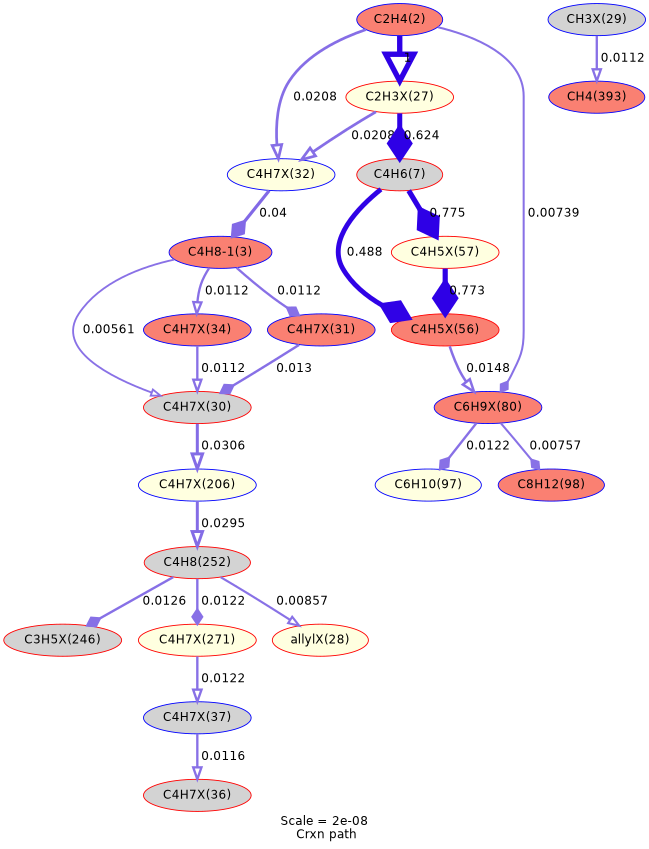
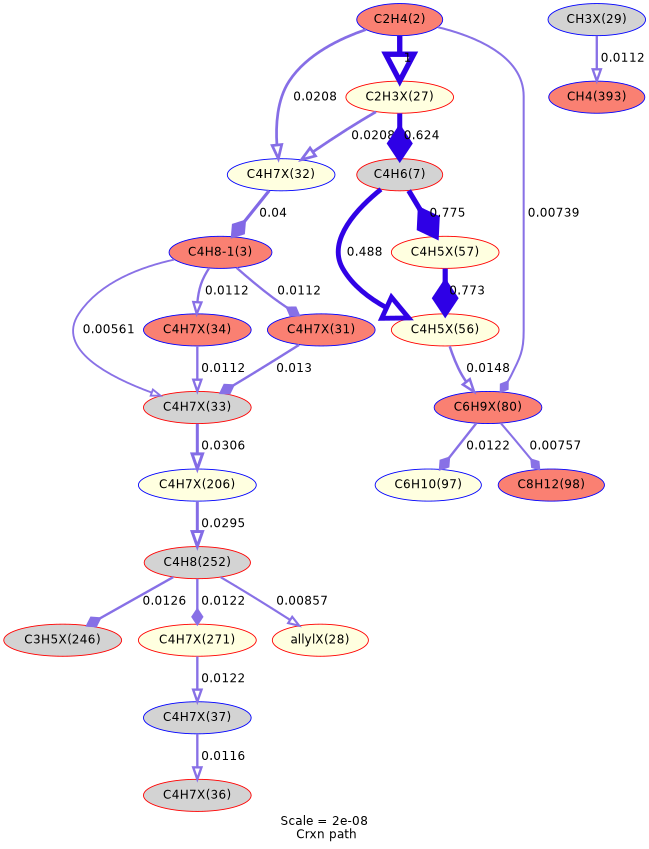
edge "C4H6(7)" -> "C4H5X(56)": arrowhead diamond -> onormal
node "C4H5X(56)": fillcolor salmon -> lightyellow
node "C4H7X(30)": label "C4H7X(30)" -> "C4H7X(33)"
